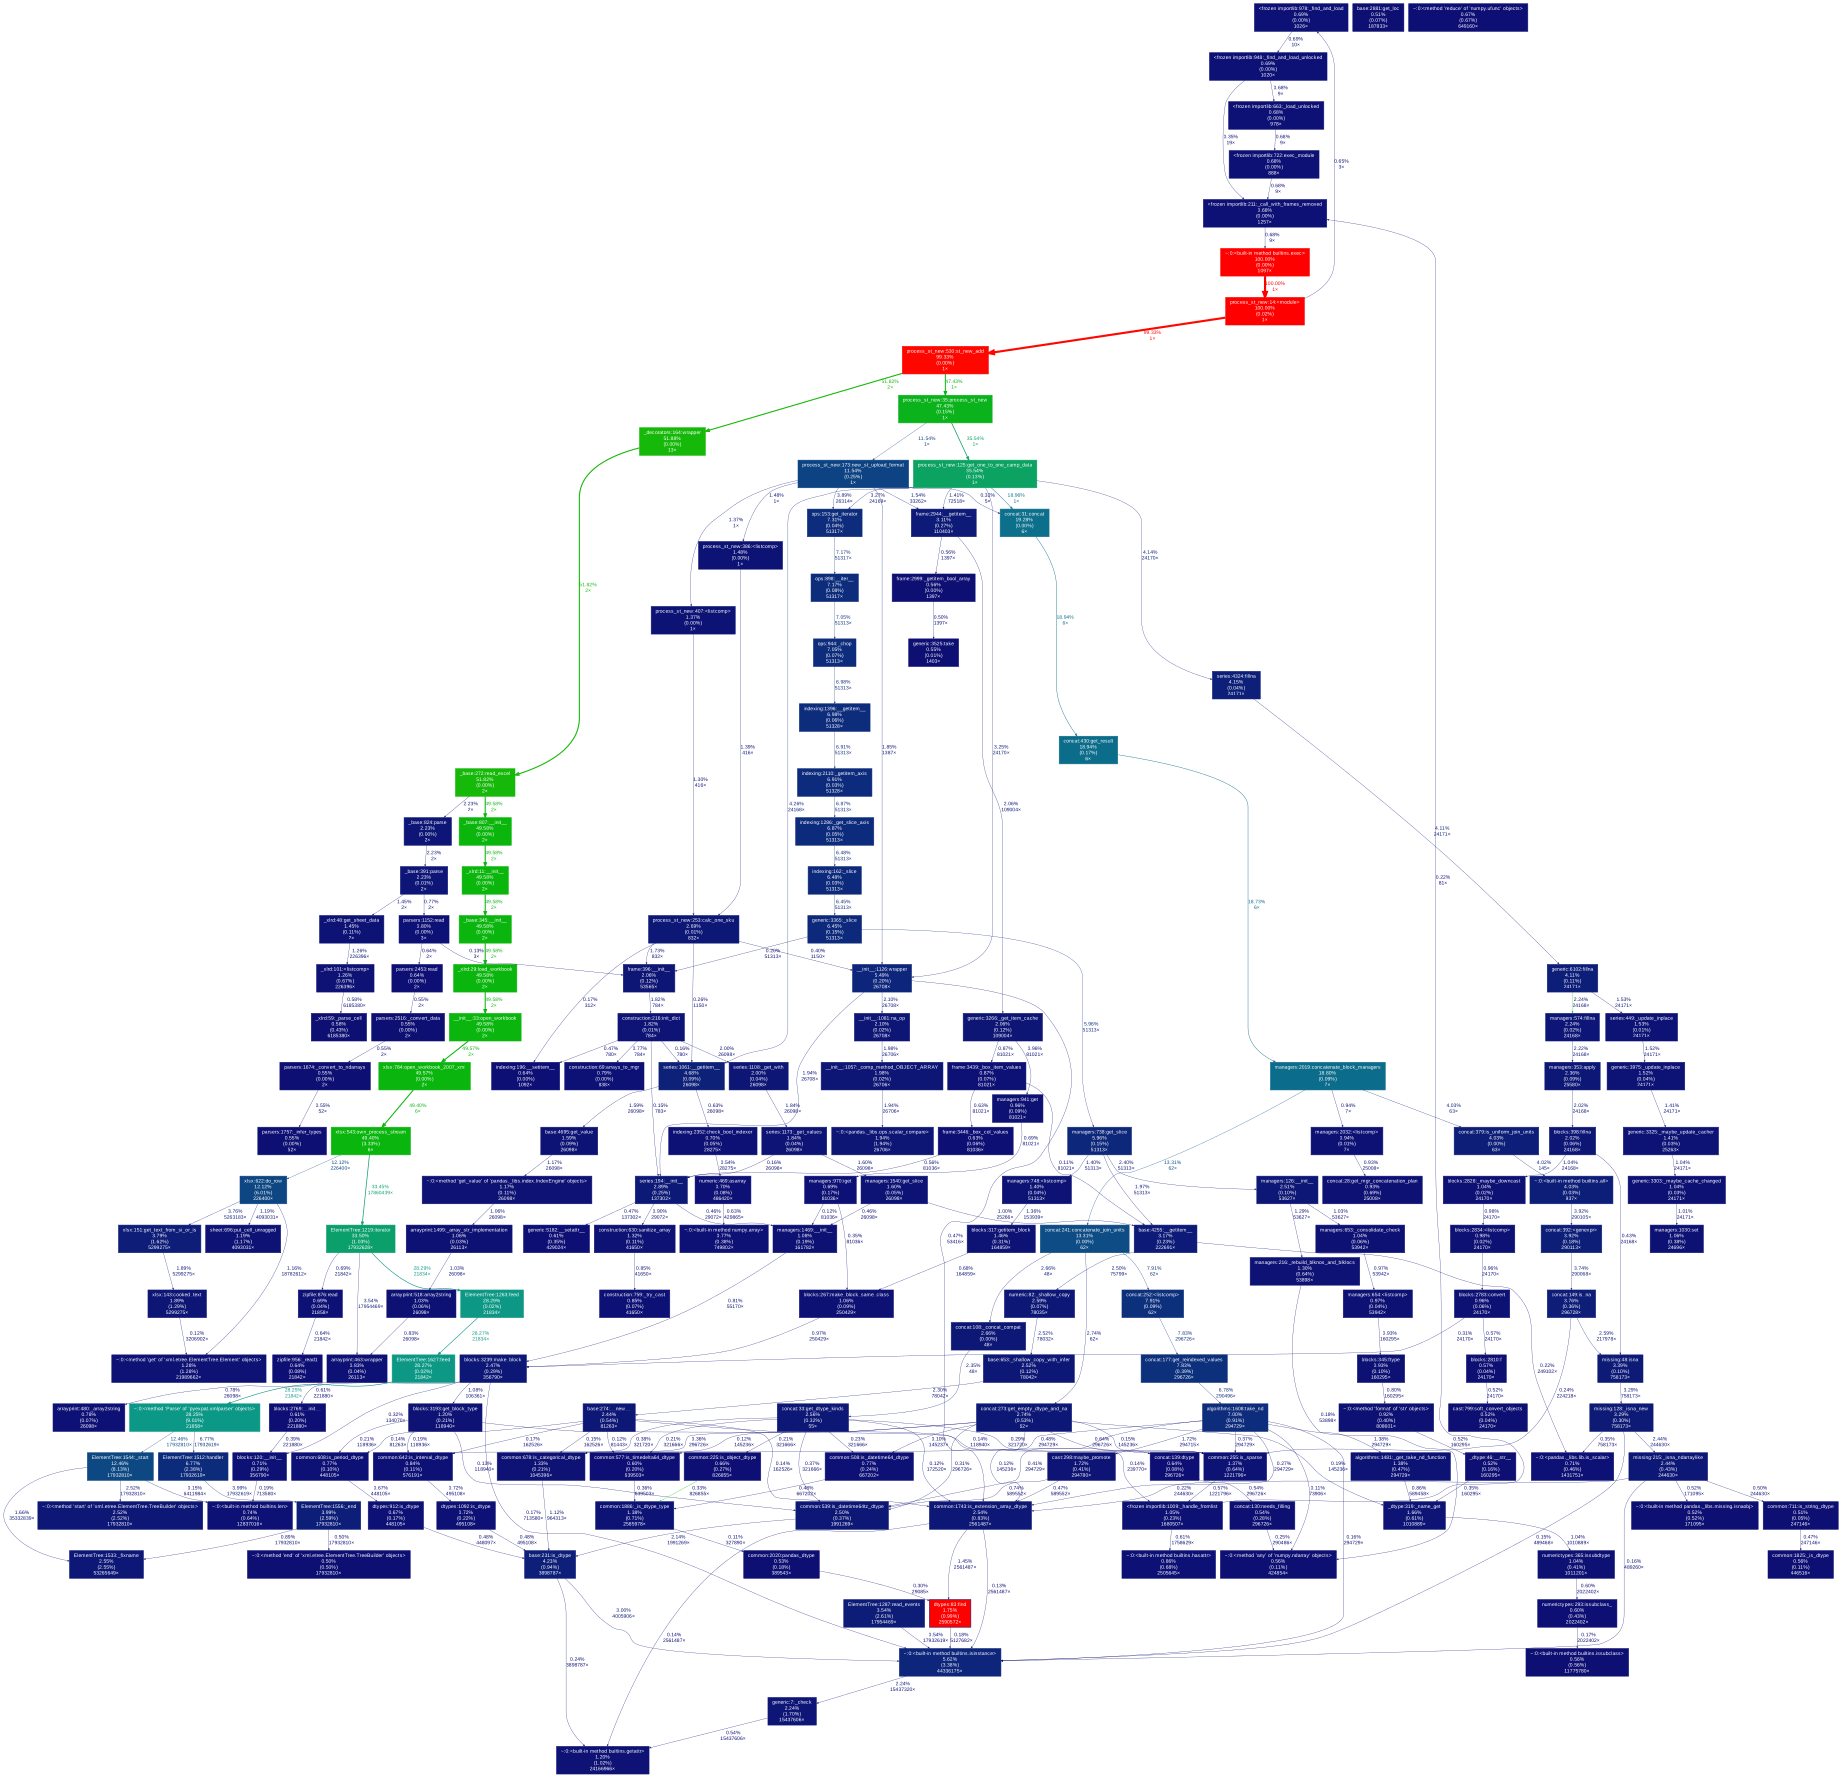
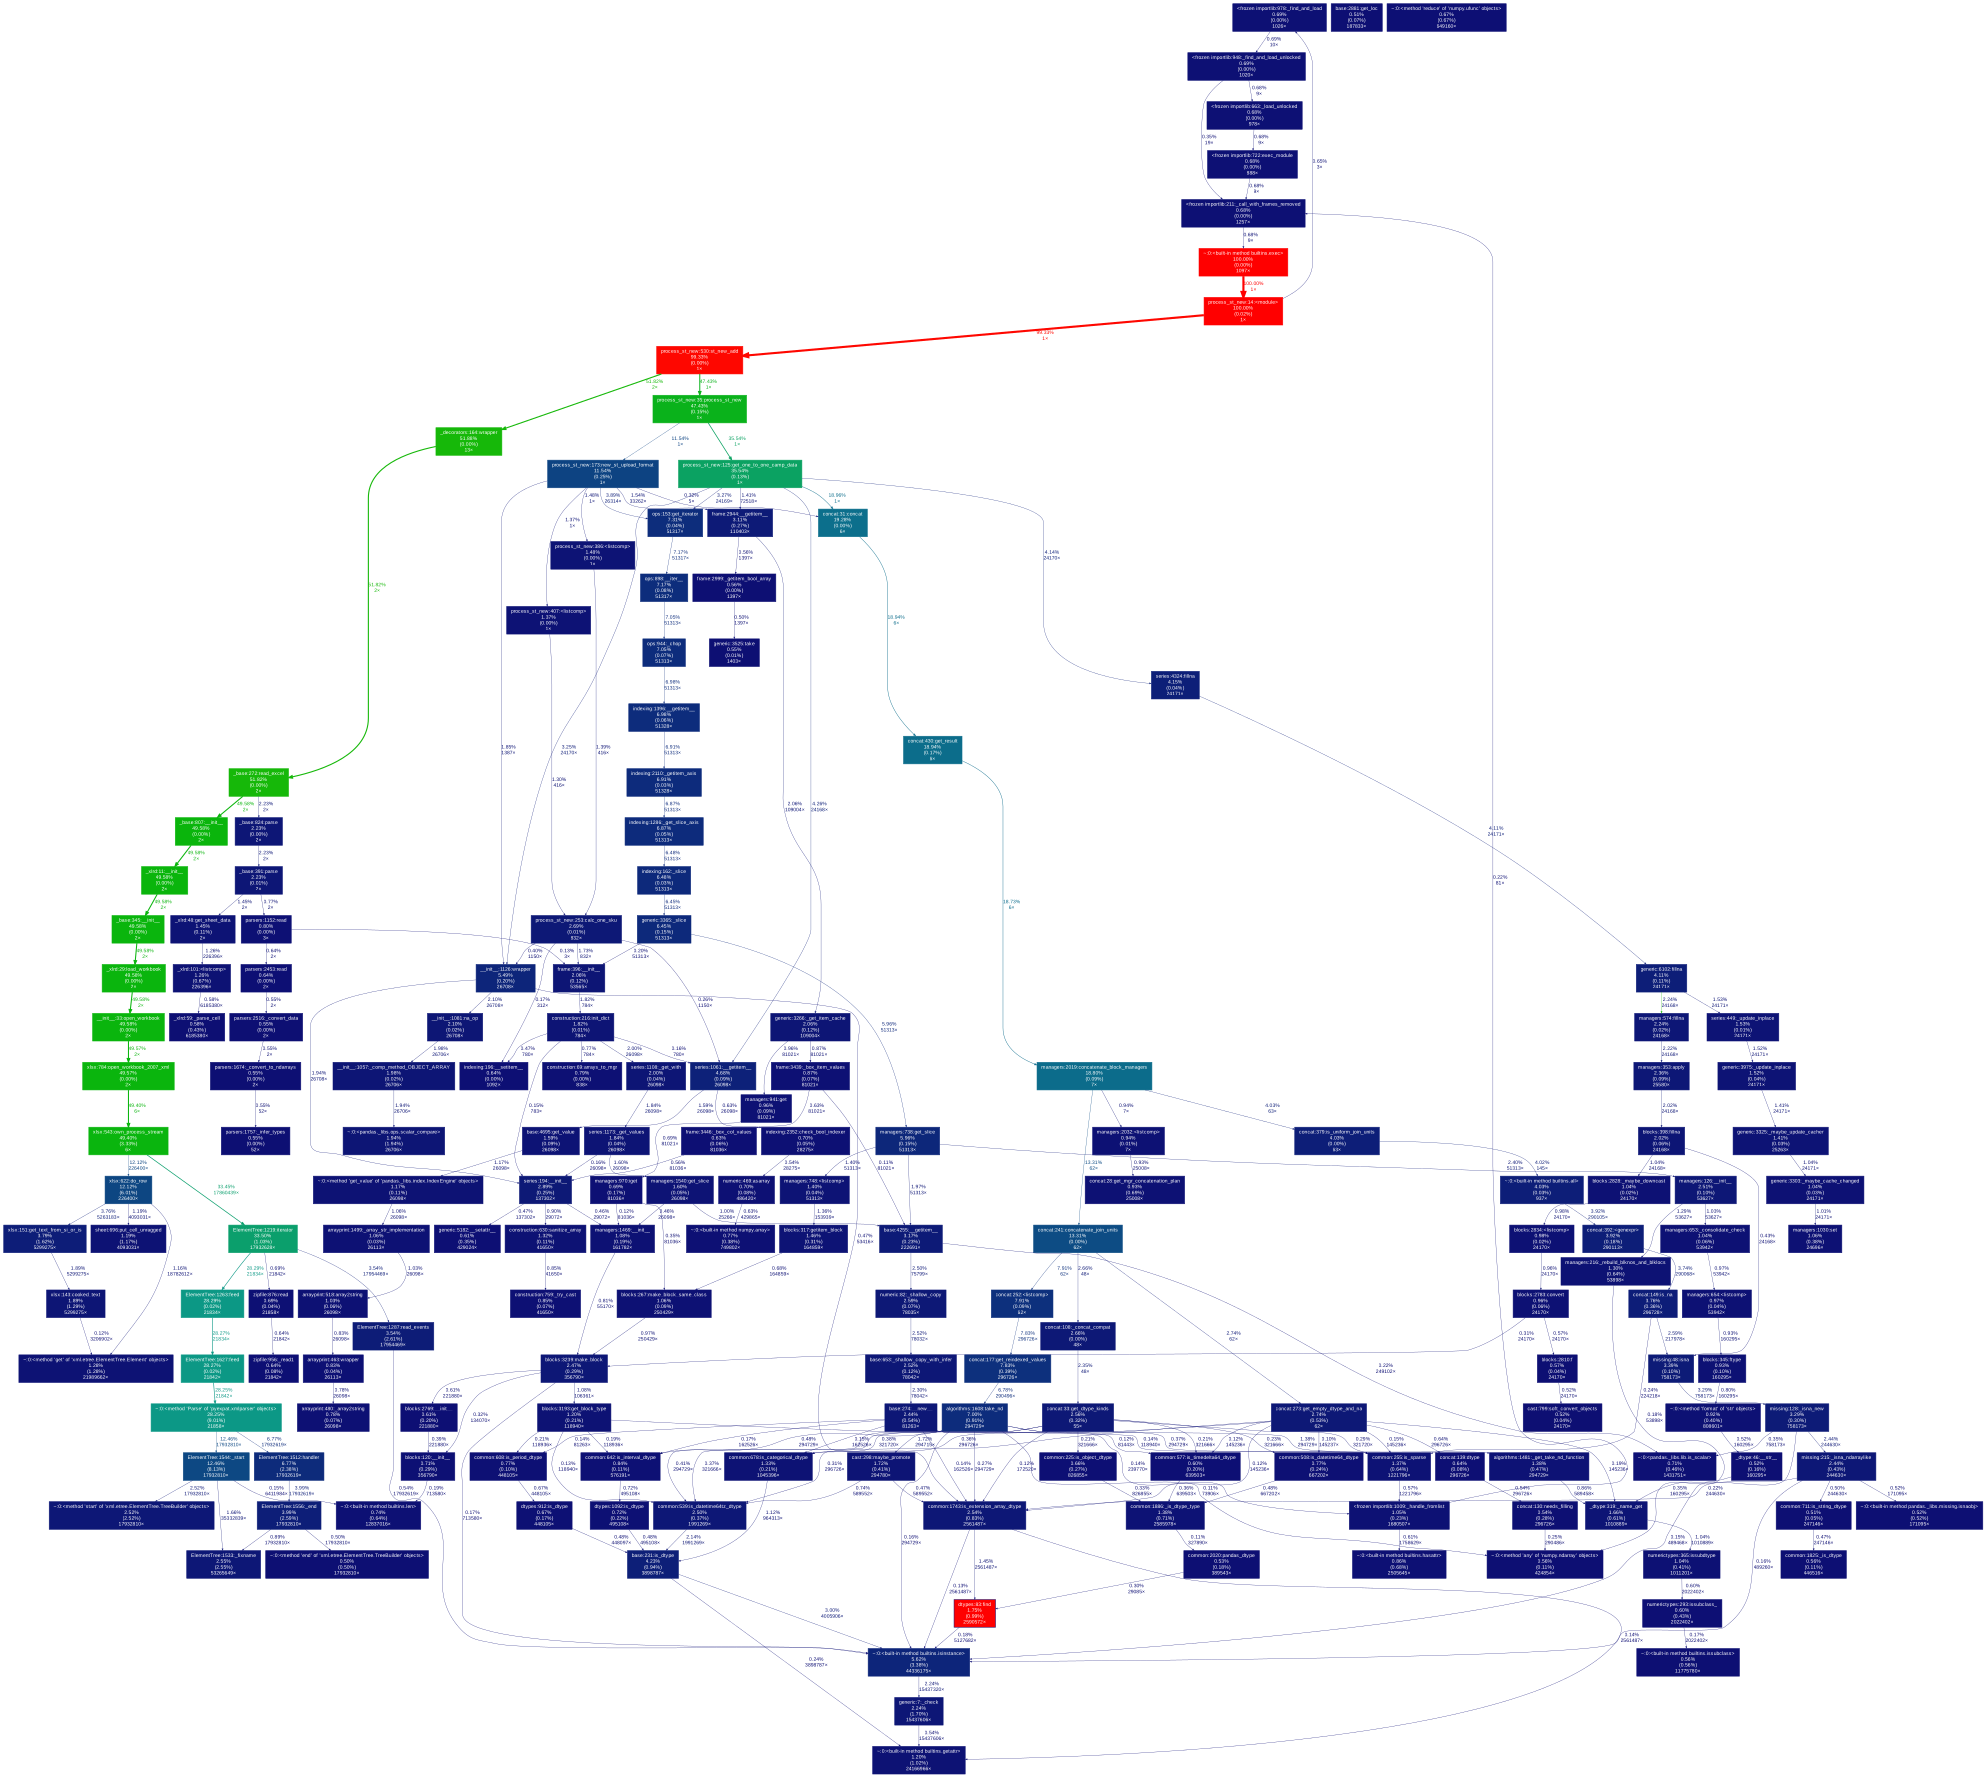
edge "ElementTree:1219:iterator 33.50% (1.03%) 17932628×" -> "arrayprint:463:wrapper 0.83% (0.04%) 26113×": now "ElementTree:1219:iterator 33.50% (1.03%) 17932628×" -> "ElementTree:1287:read_events 3.54% (2.61%) 17954469×"
edge "common:225:is_object_dtype 0.66% (0.27%) 826855×" -> "common:1886:_is_dtype_type 1.38% (0.71%) 2585978×": color #0ab50d -> #0d0e73
